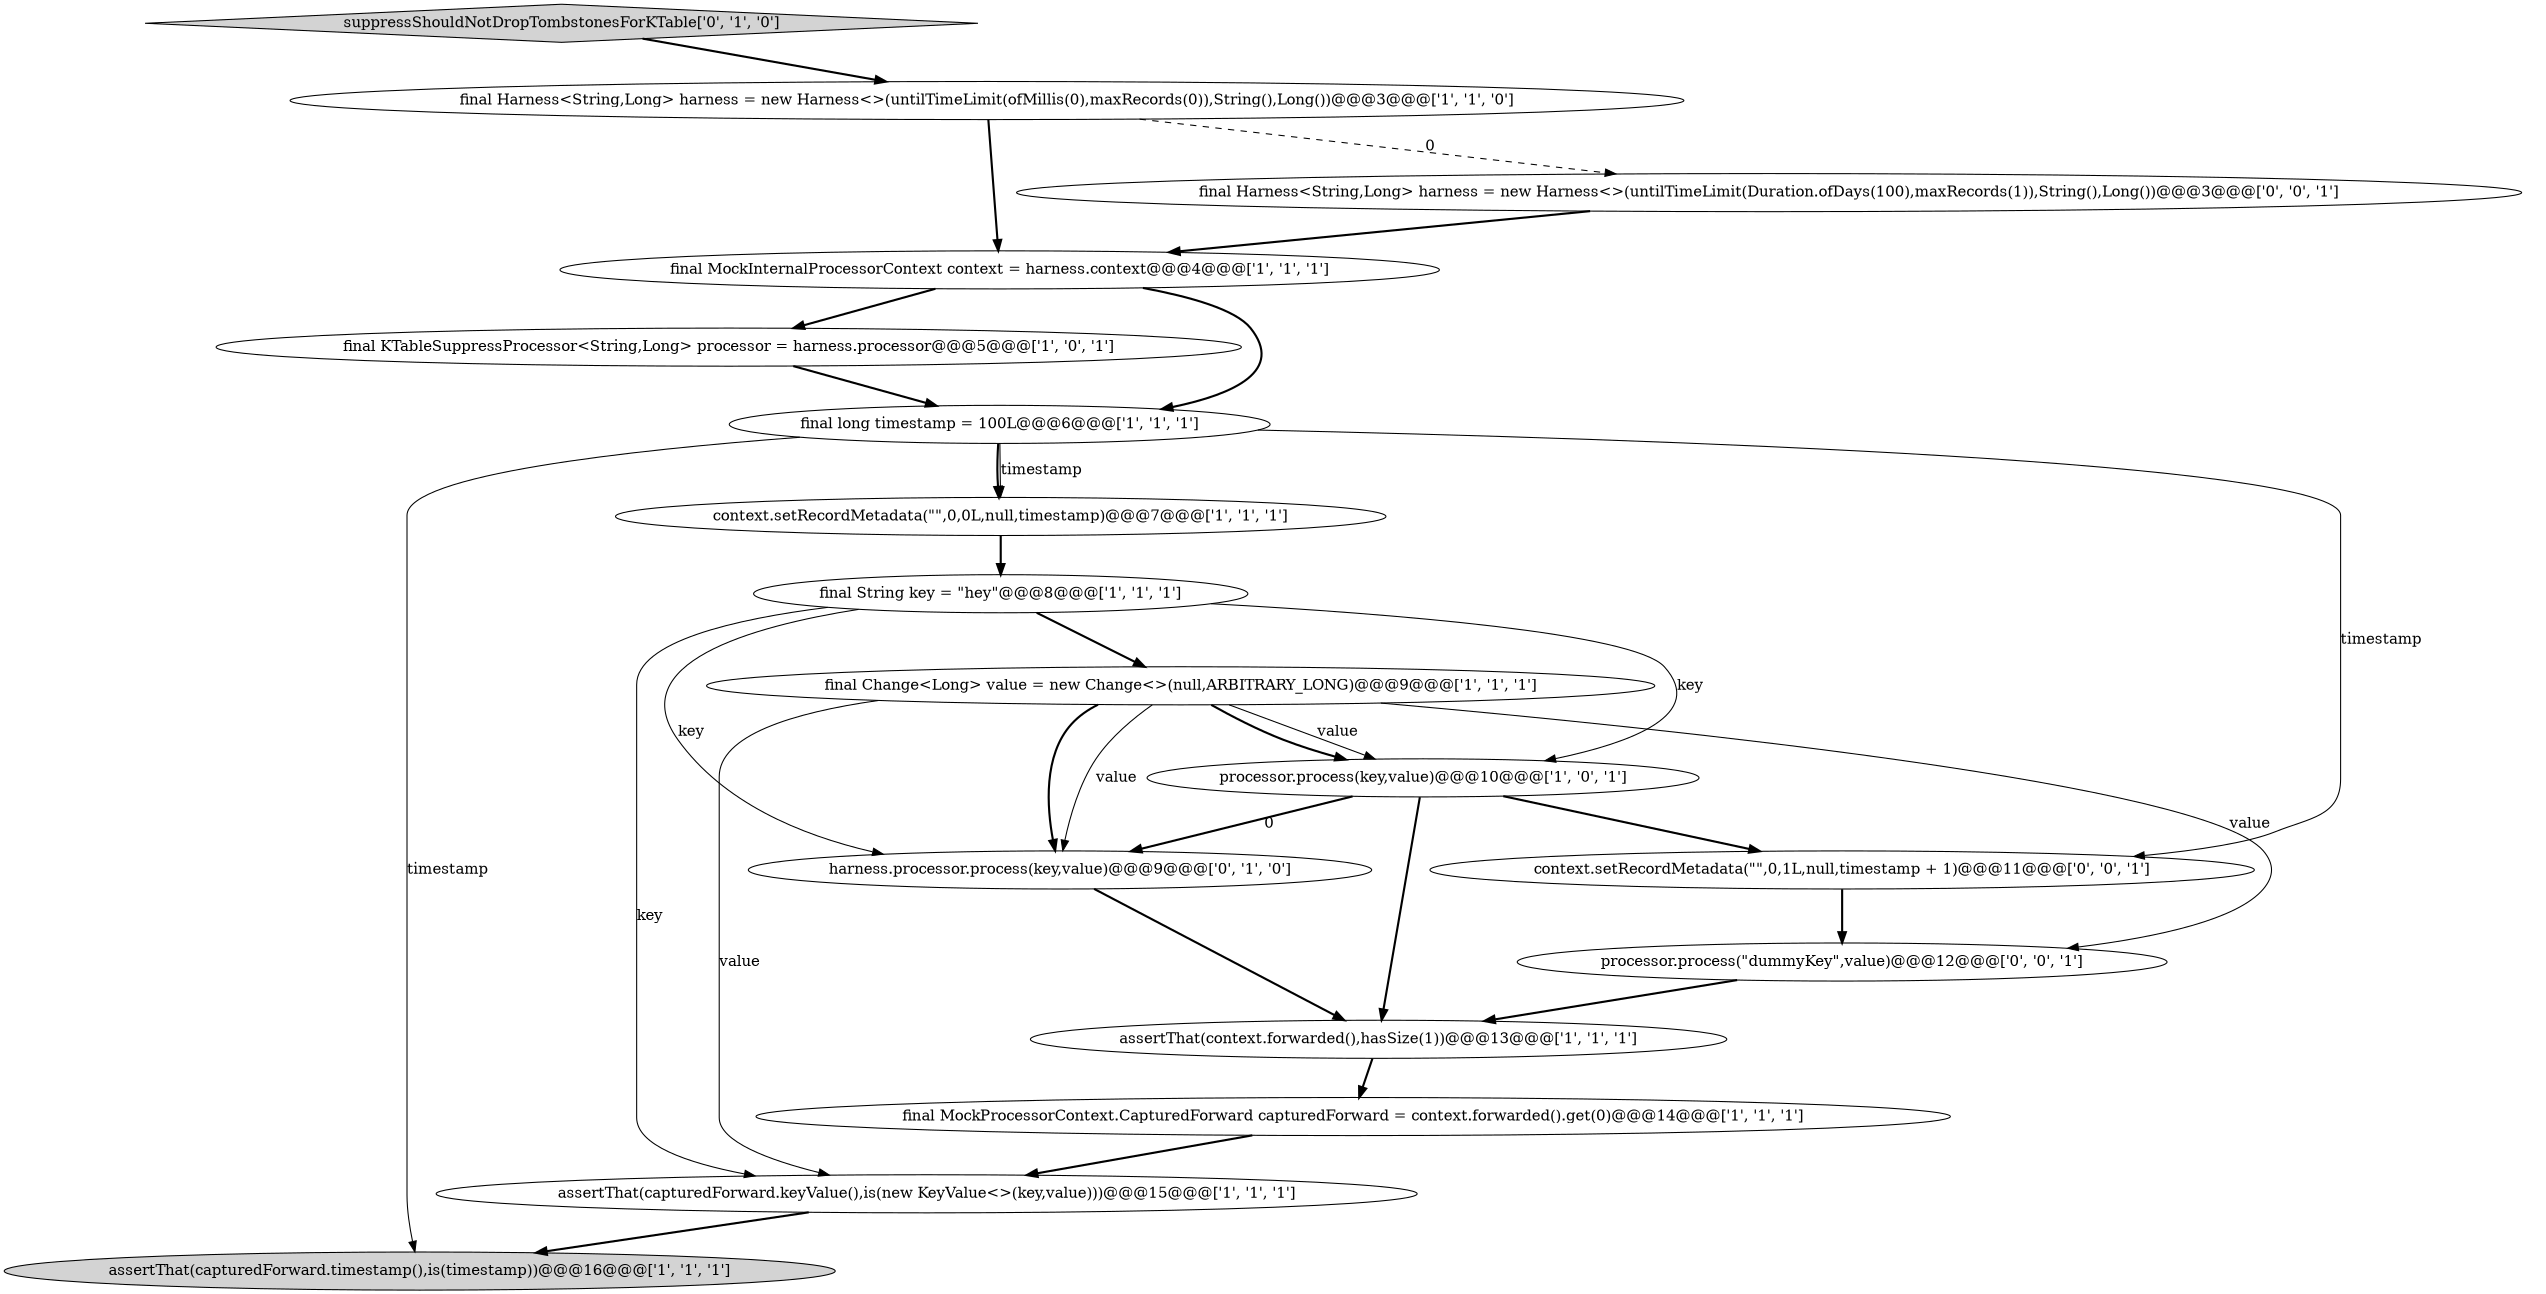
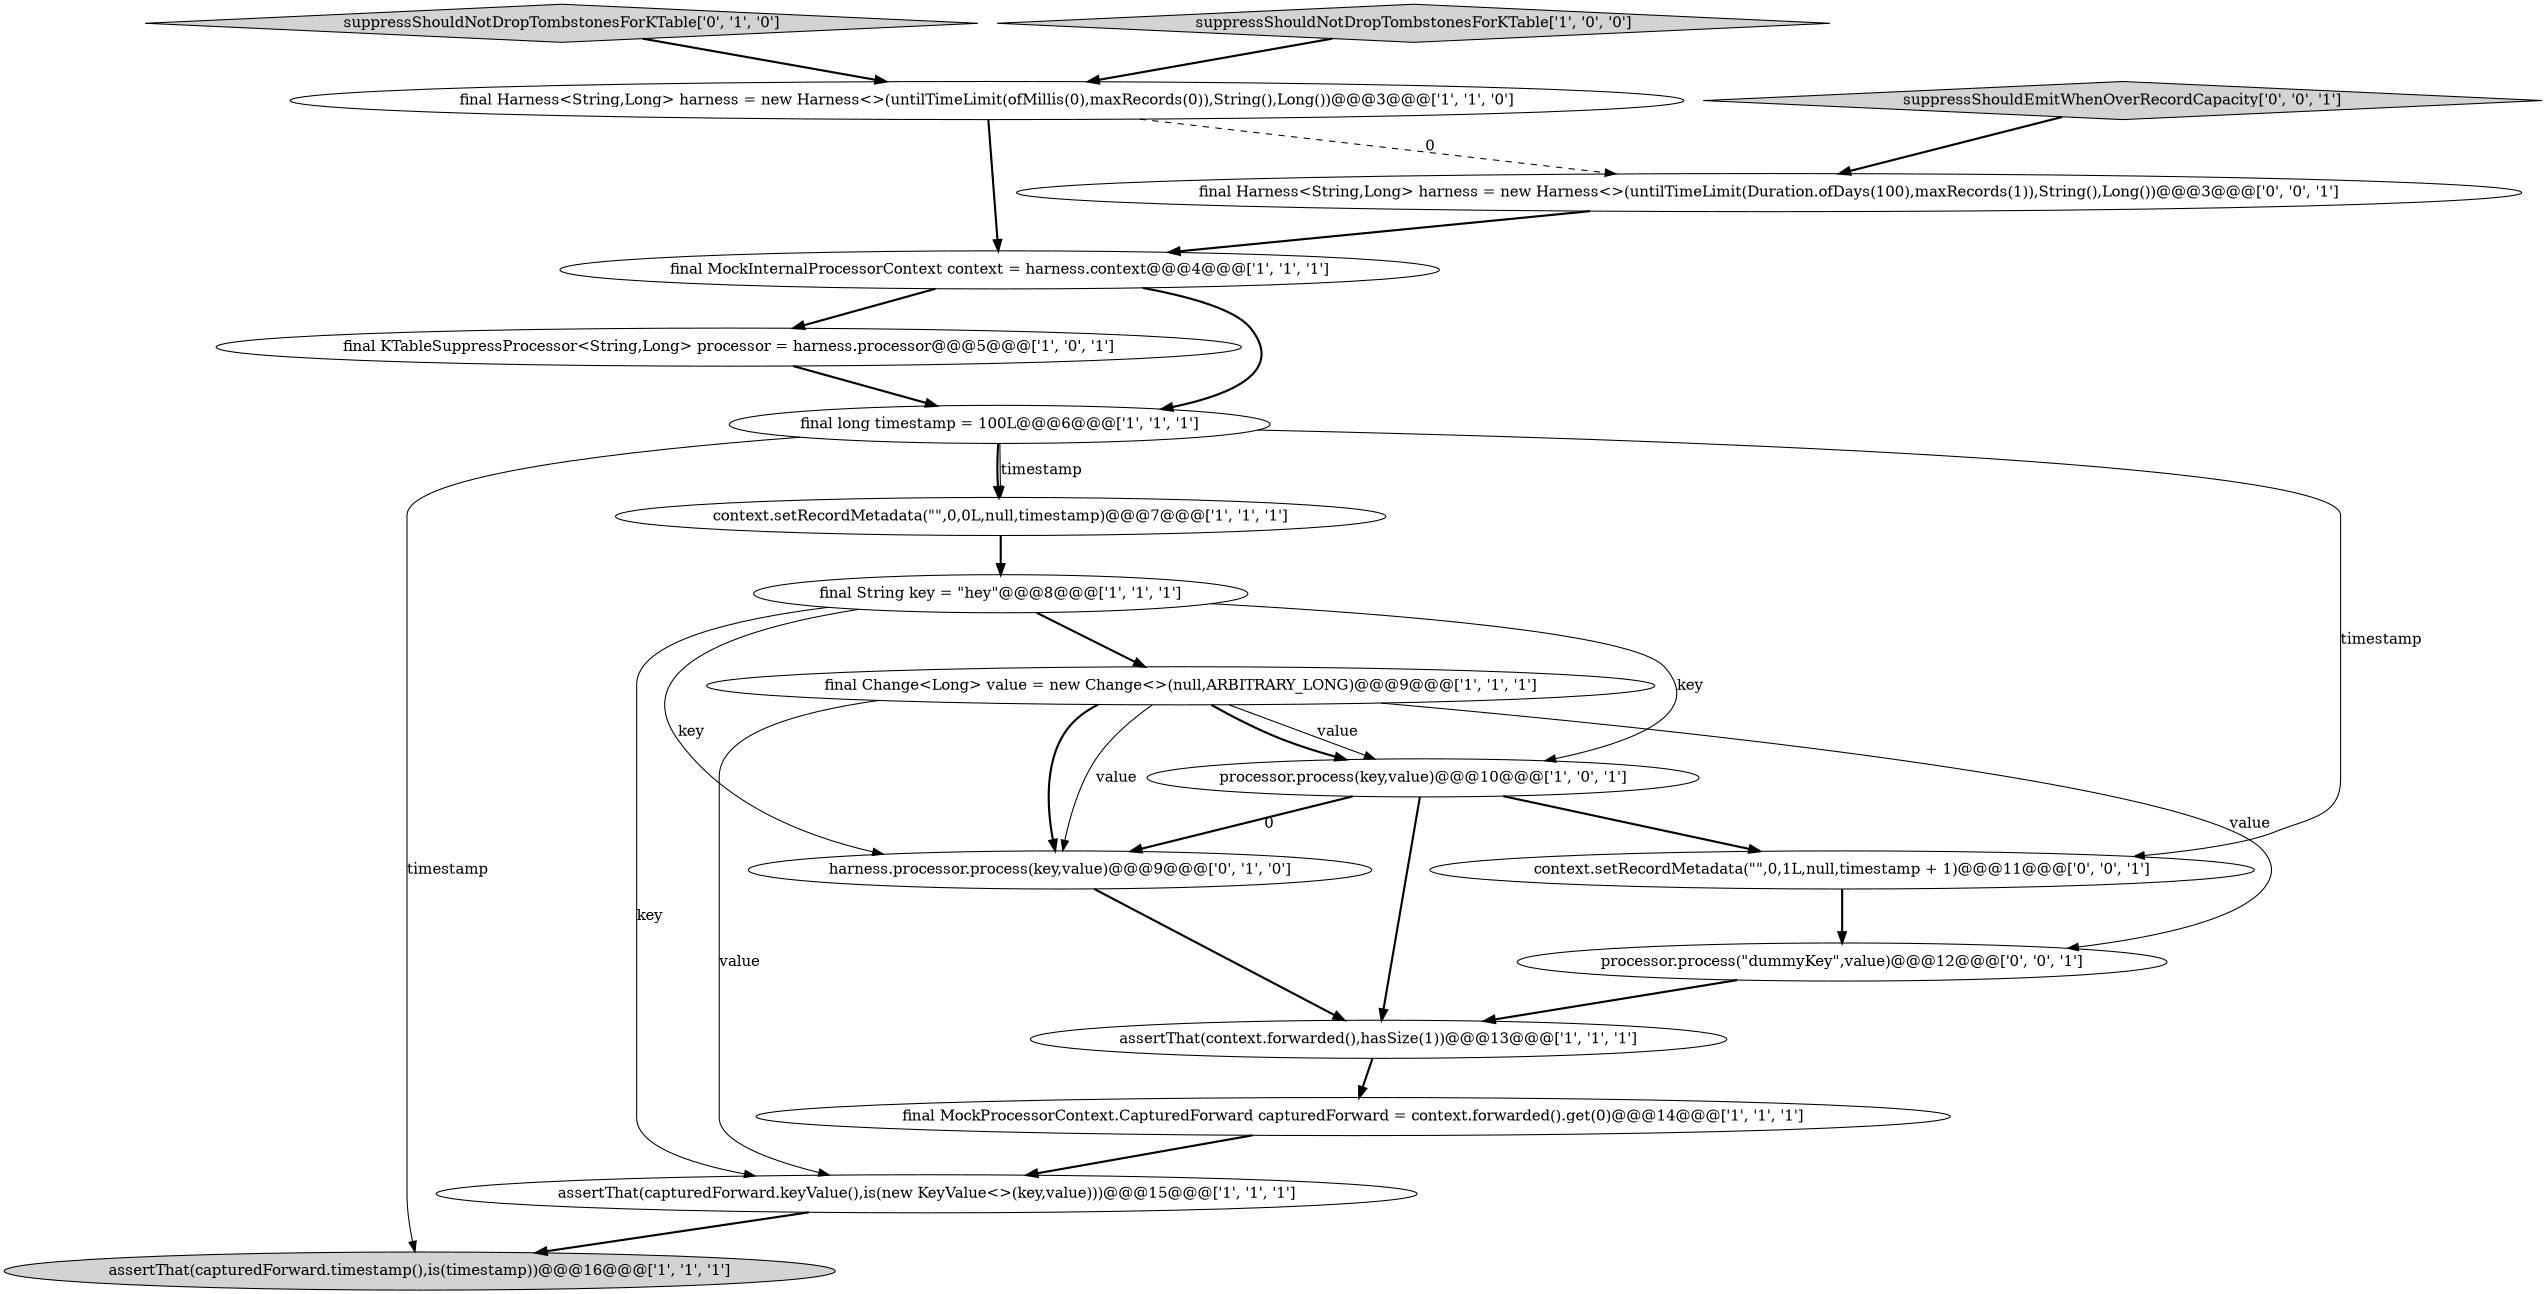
node "suppressShouldNotDropTombstonesForKTable['1', '0', '0']": added
node "suppressShouldEmitWhenOverRecordCapacity['0', '0', '1']": added
